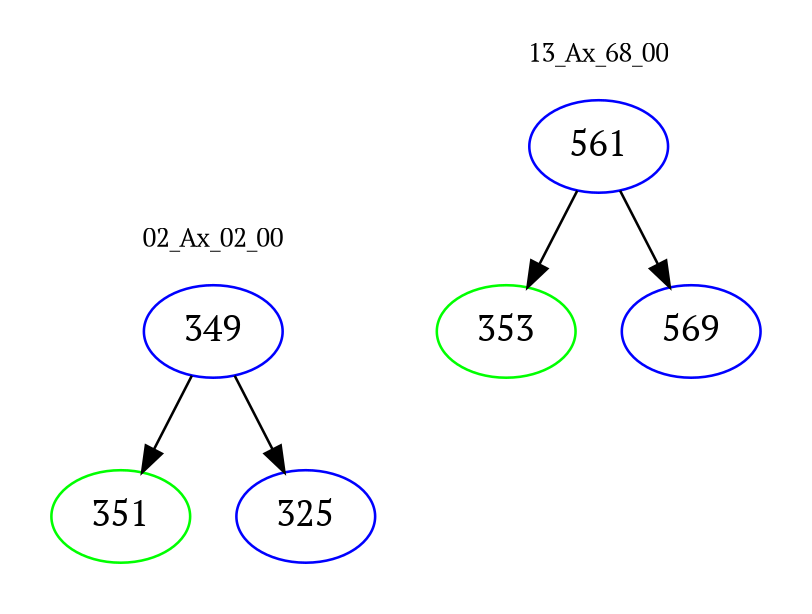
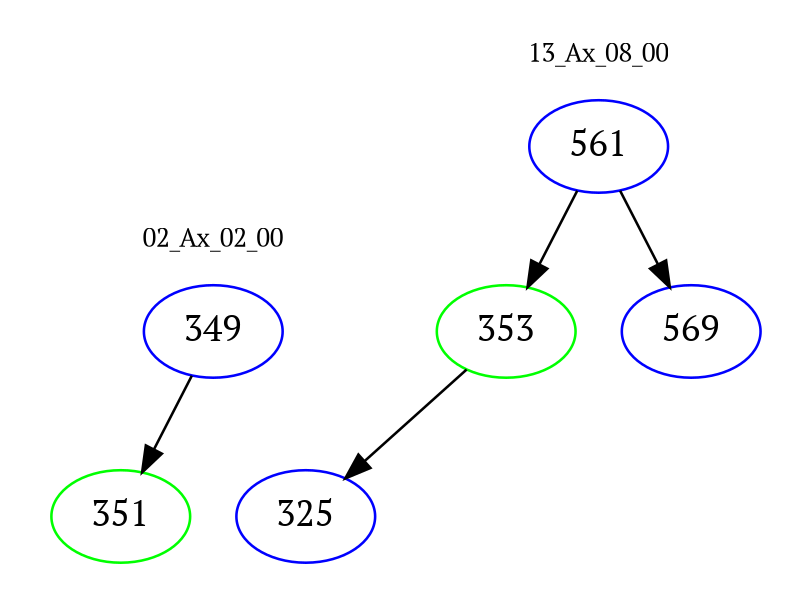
cluster "13_Ax_68_00": label "13_Ax_68_00" -> "13_Ax_08_00"
edge "349" -> "325": now "353" -> "325"
